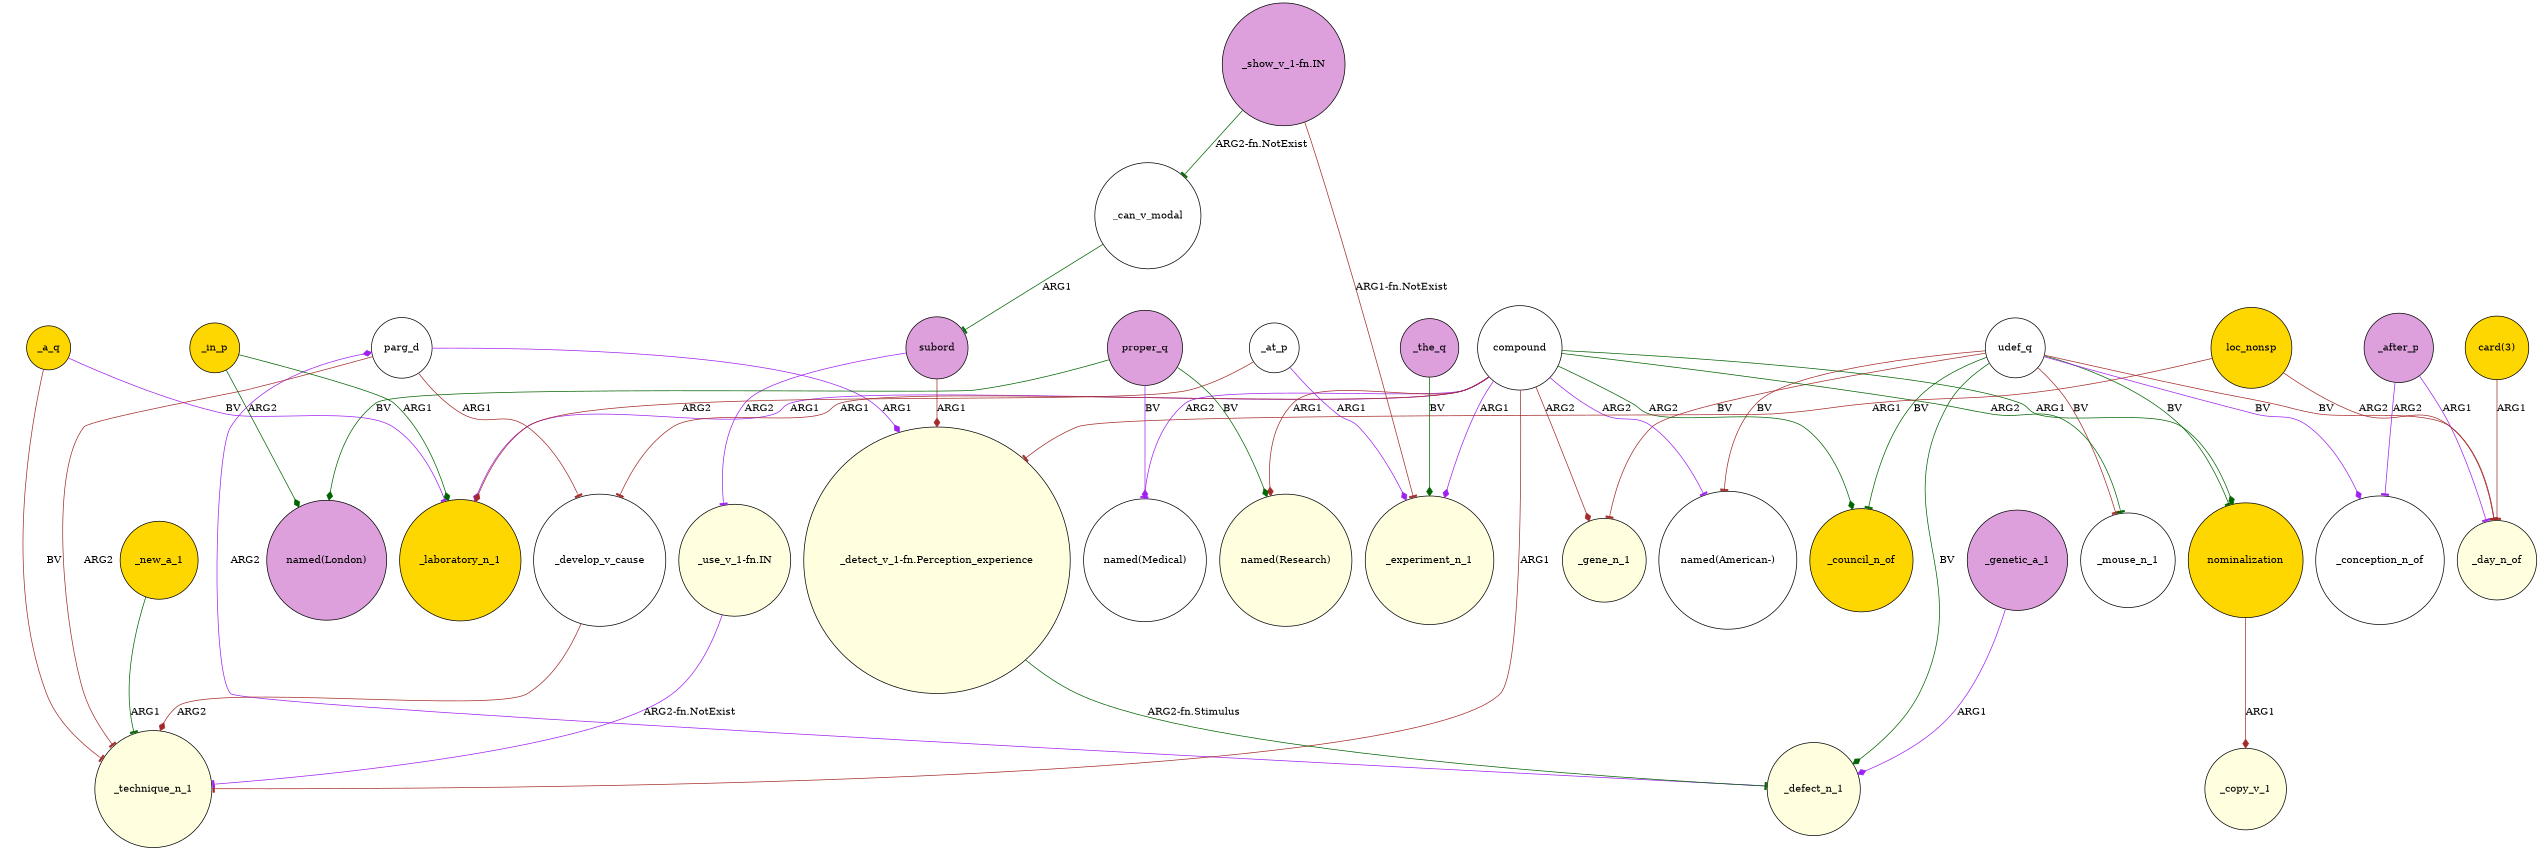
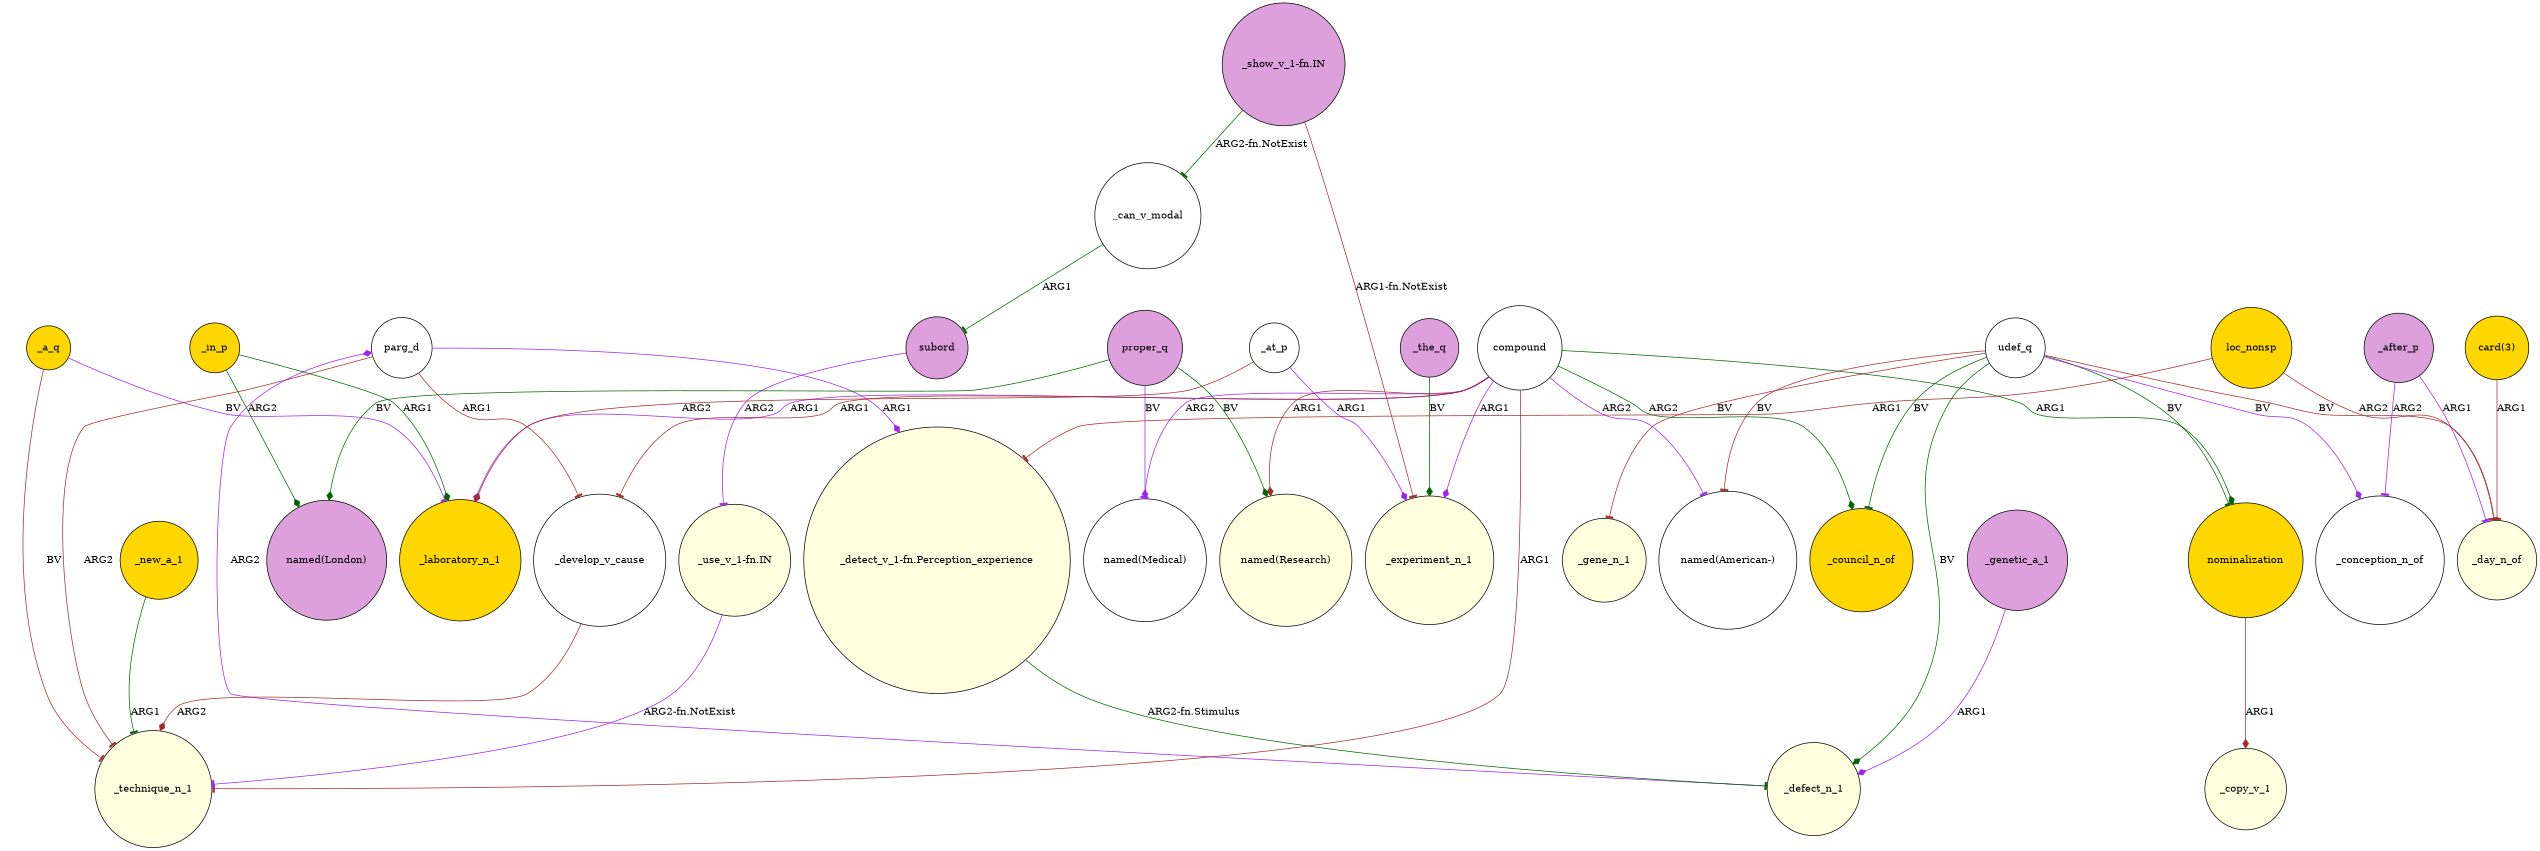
edge "subord" -> "_detect_v_1-fn.Perception_experience": removed, label "ARG1"
edge "compound" -> "_gene_n_1": removed, label "ARG2"
node "_mouse_n_1": removed
